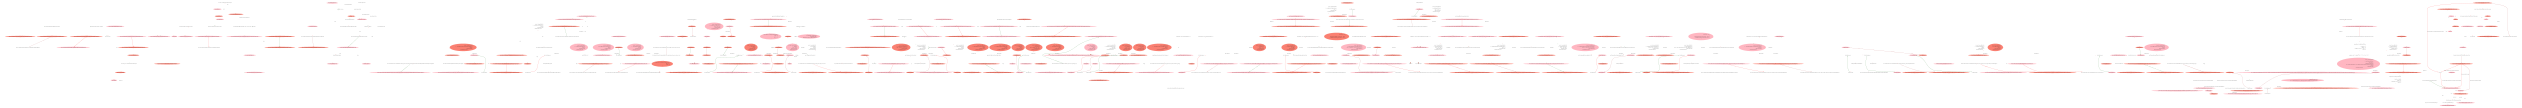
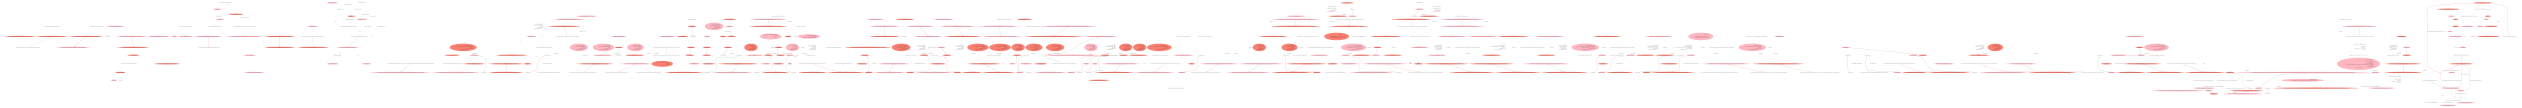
node "0: values.Add(''value1'')": fillcolor salmon -> white
node "expected.ShouldBeEquivalentTo(result.Value.NullableInt)": fillcolor white -> salmon
node "result.Value.FileName != null": added
node "concreteType = pairZero.Right.ConcreteType": added
node "Entry Unk.SequenceEqual": fillcolor white -> salmon
node "0: var field = GetField(target, out concreteType)": fillcolor salmon -> white
